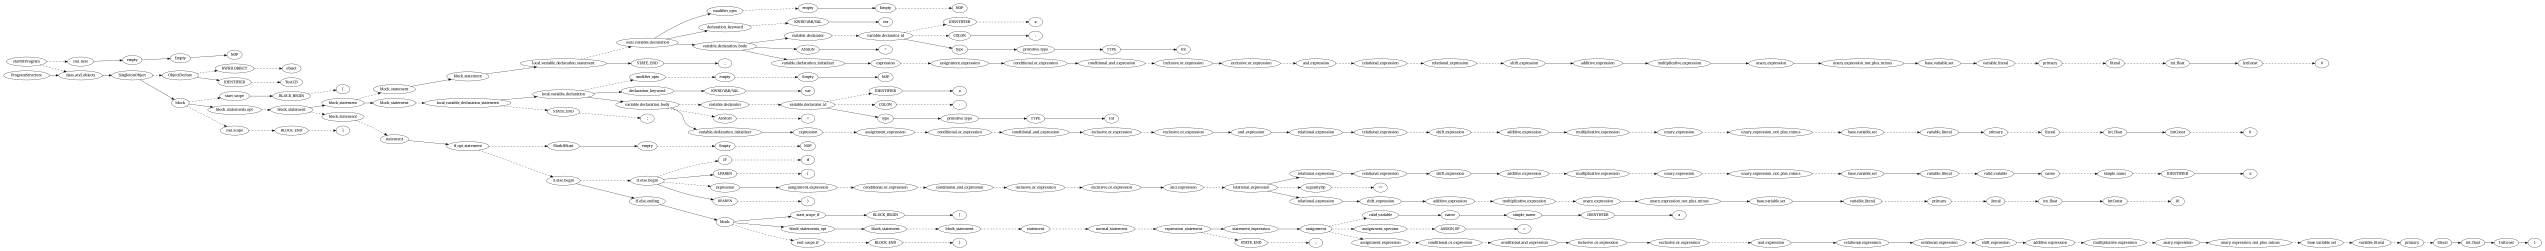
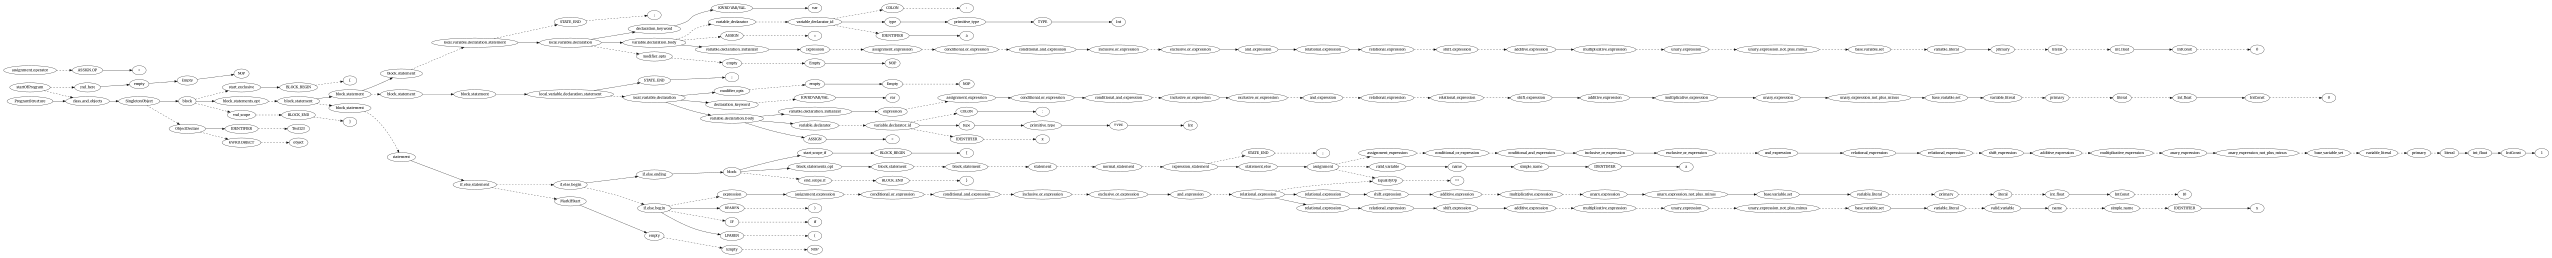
node "start_scope": label "start_scope" -> "start_exclusive"
node "if_opt_statement": label "if_opt_statement" -> "if_else_statement"
node "statement_expression": label "statement_expression" -> "statement_else"
edge "assignment" -> "assignment_operator": now "assignment" -> "EqualityOp"
